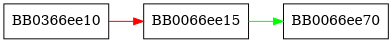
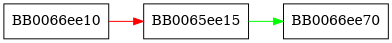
node "BB0366ee10": label "BB0366ee10" -> "BB0066ee10"
node "BB0066ee15": label "BB0066ee15" -> "BB0065ee15"
